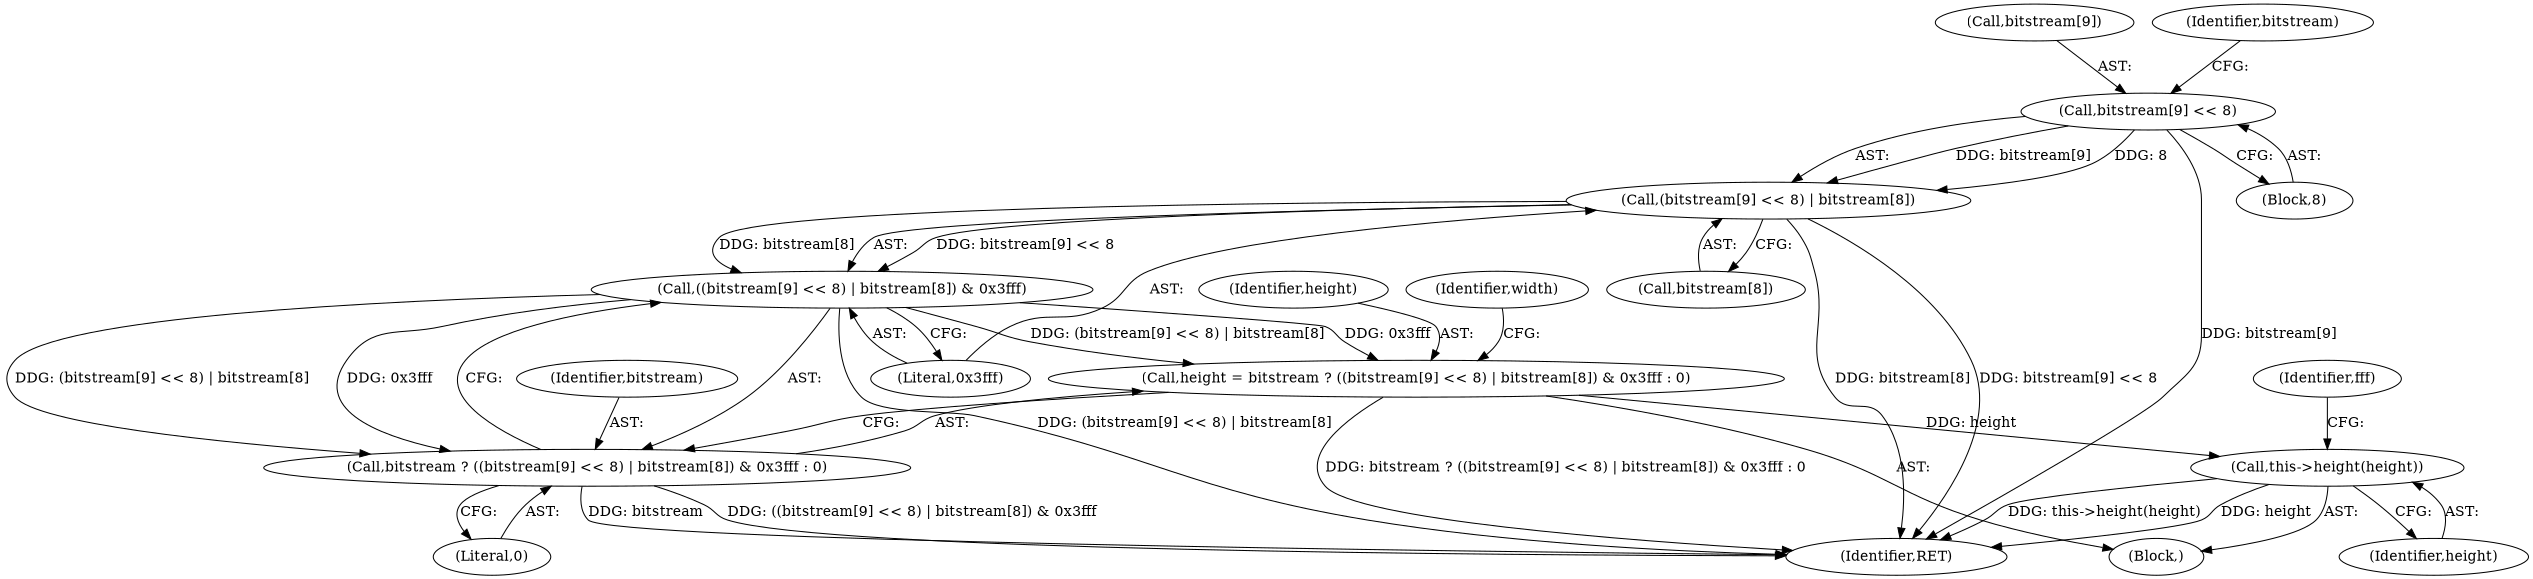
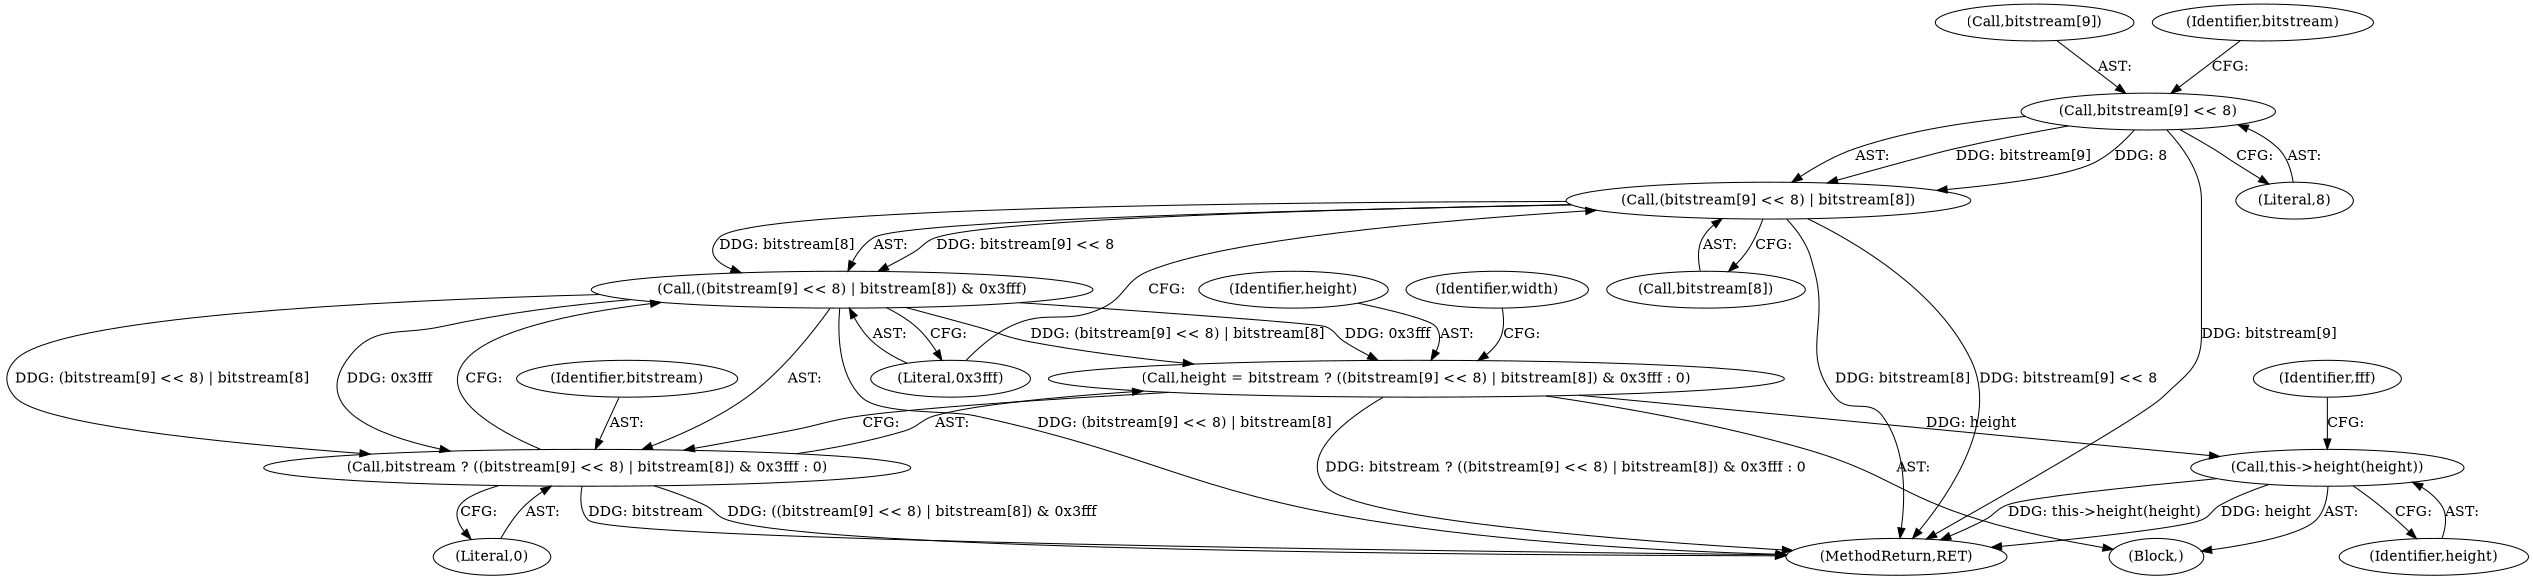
node "(Block,8)": label "(Block,8)" -> "(Literal,8)"
edge "(Literal,0x3fff)" -> "(Call,(bitstream[9] << 8) | bitstream[8])": label "AST: " -> "CFG: "
node "(Identifier,RET)": label "(Identifier,RET)" -> "(MethodReturn,RET)"
